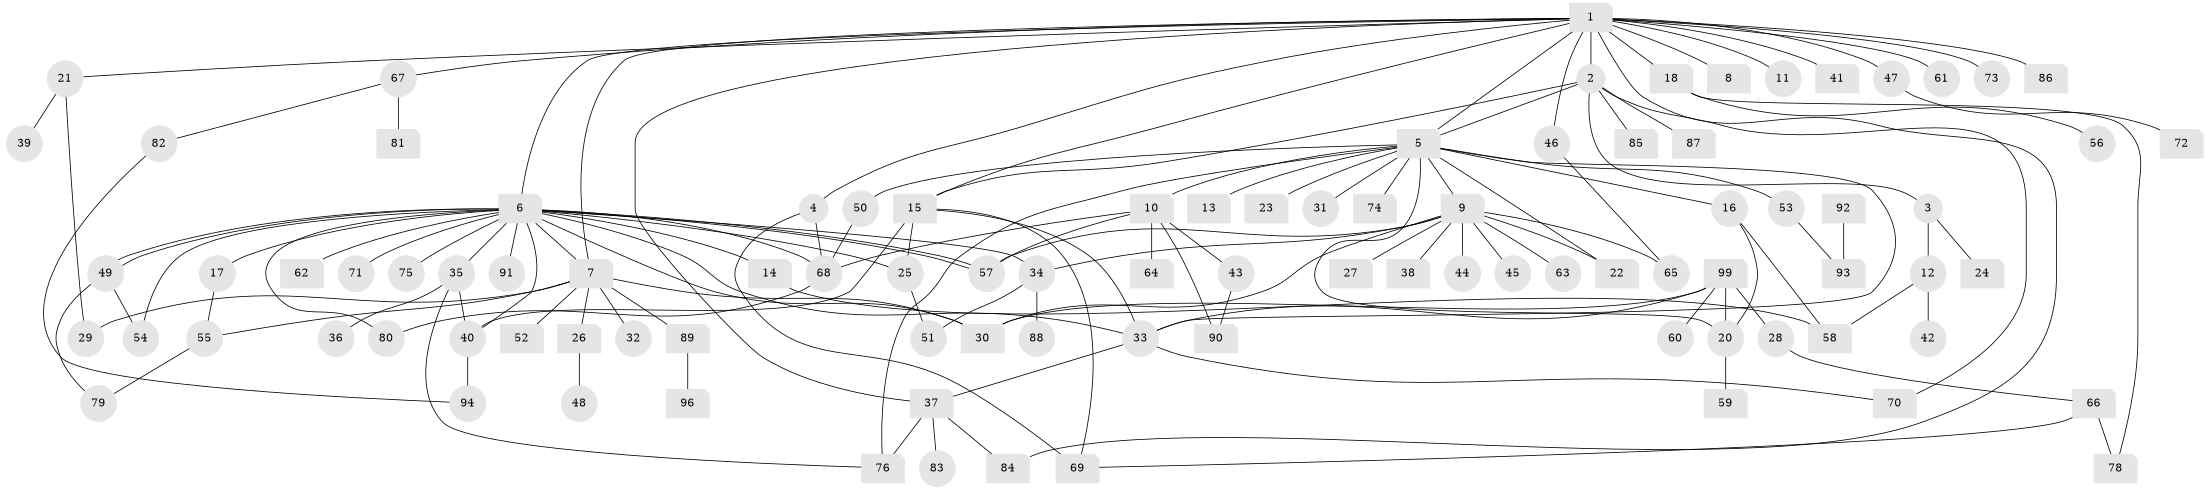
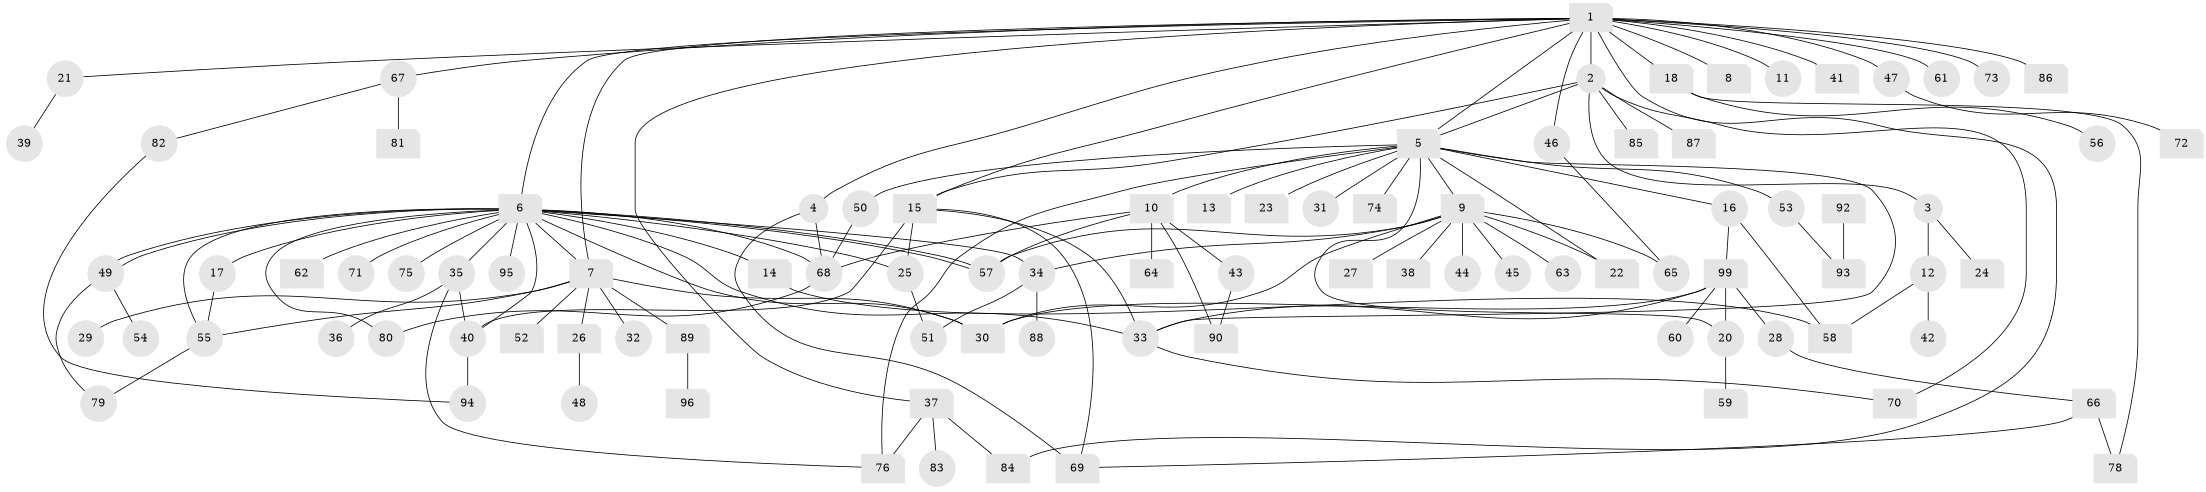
edge "21" -- "29": removed
edge "6" -- "54": now "6" -- "55"
node "91": label "91" -> "95"
edge "16" -- "20": now "16" -- "99"
edge "33" -- "37": removed
